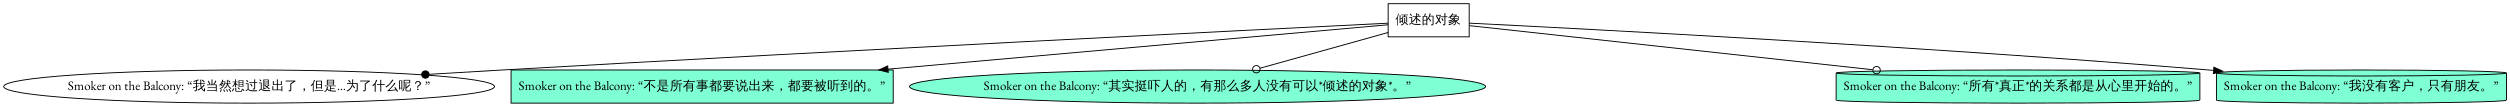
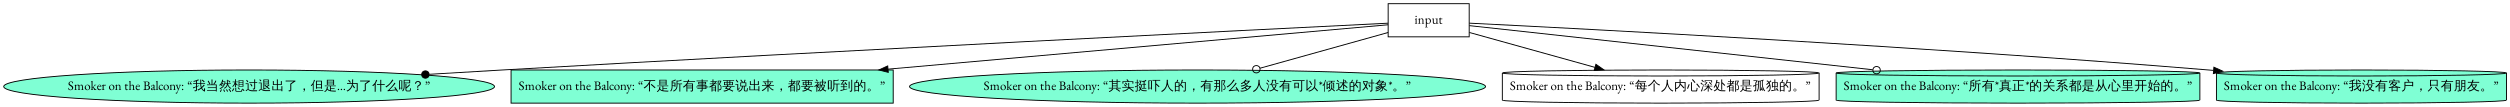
node "倾述的对象": label "倾述的对象" -> "input"
node "Smoker on the Balcony: “我当然想过退出了，但是…为了什么呢？”": fillcolor white -> aquamarine
node "Smoker on the Balcony: “每个人内心深处都是孤独的。”": added
